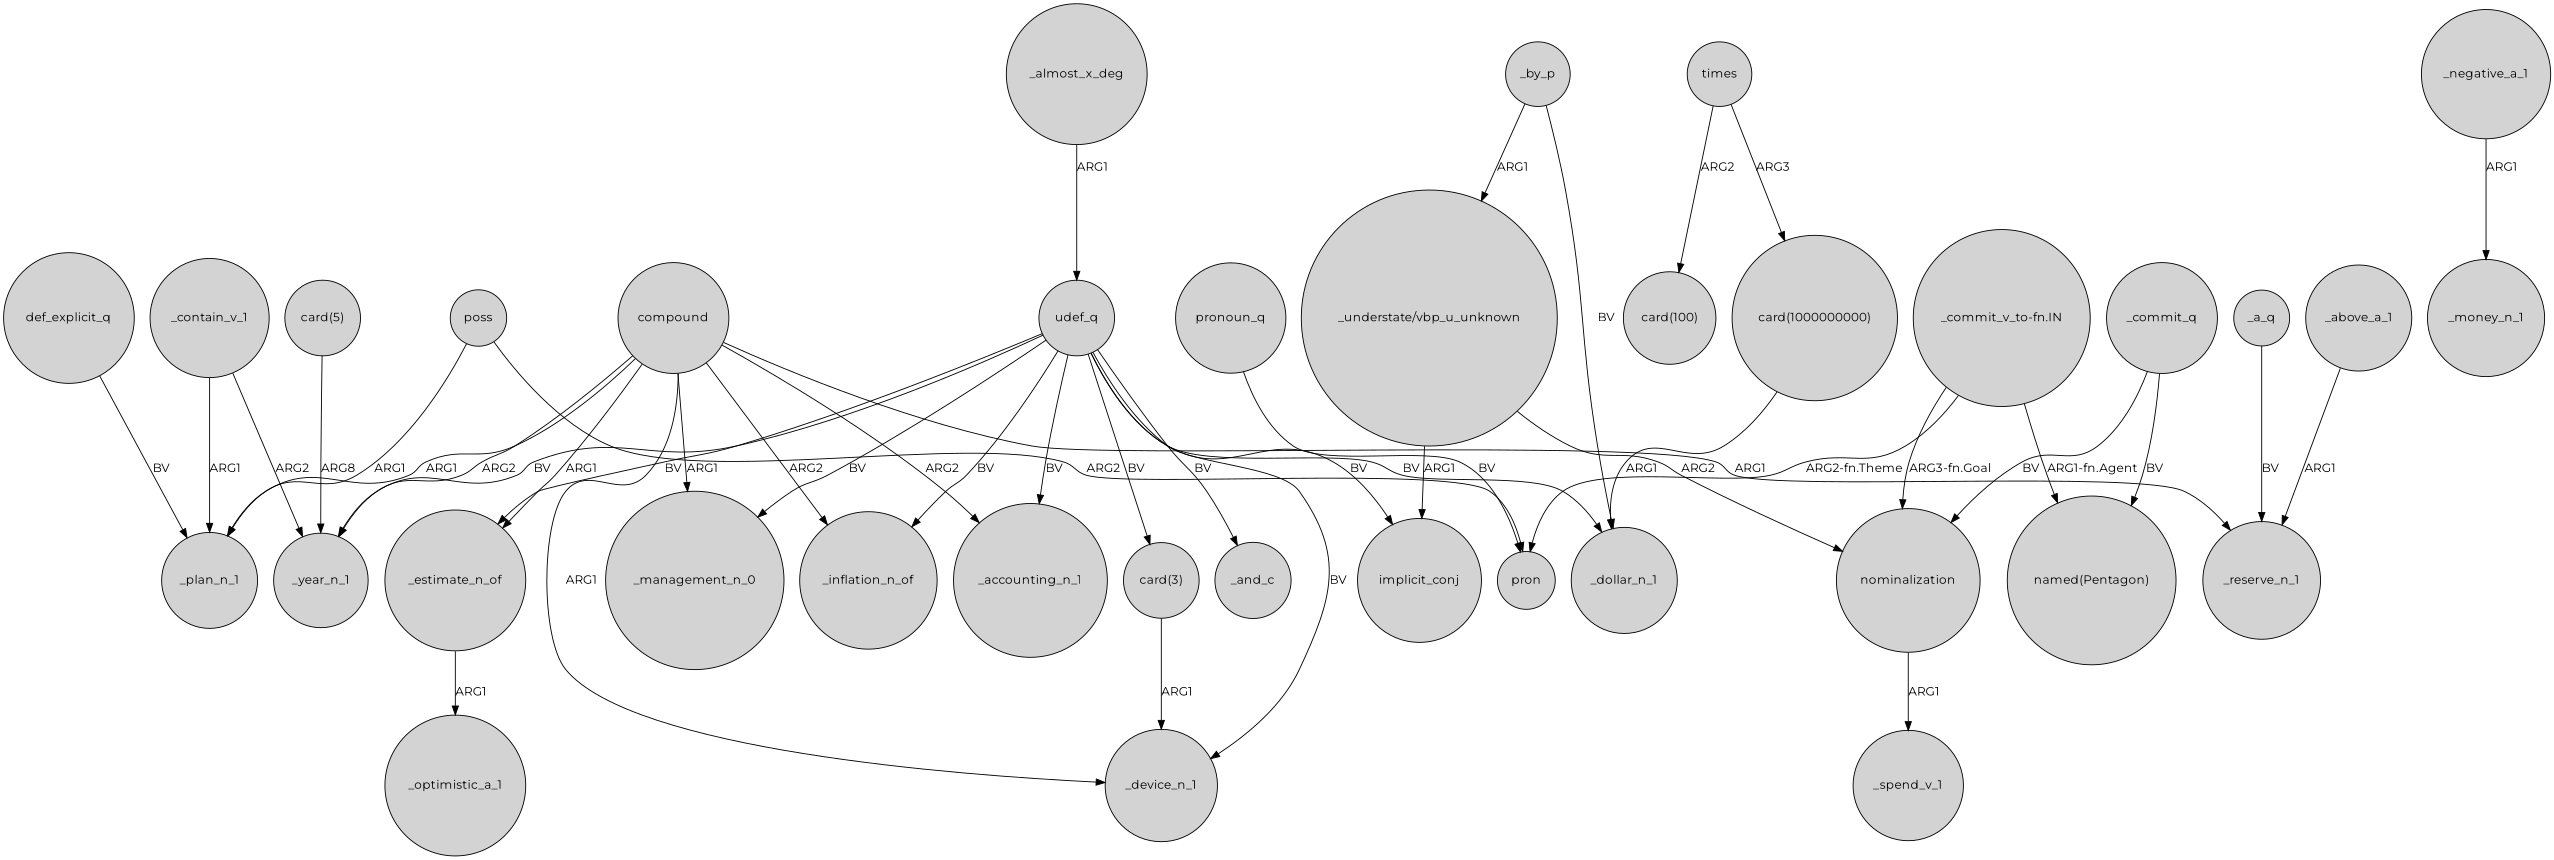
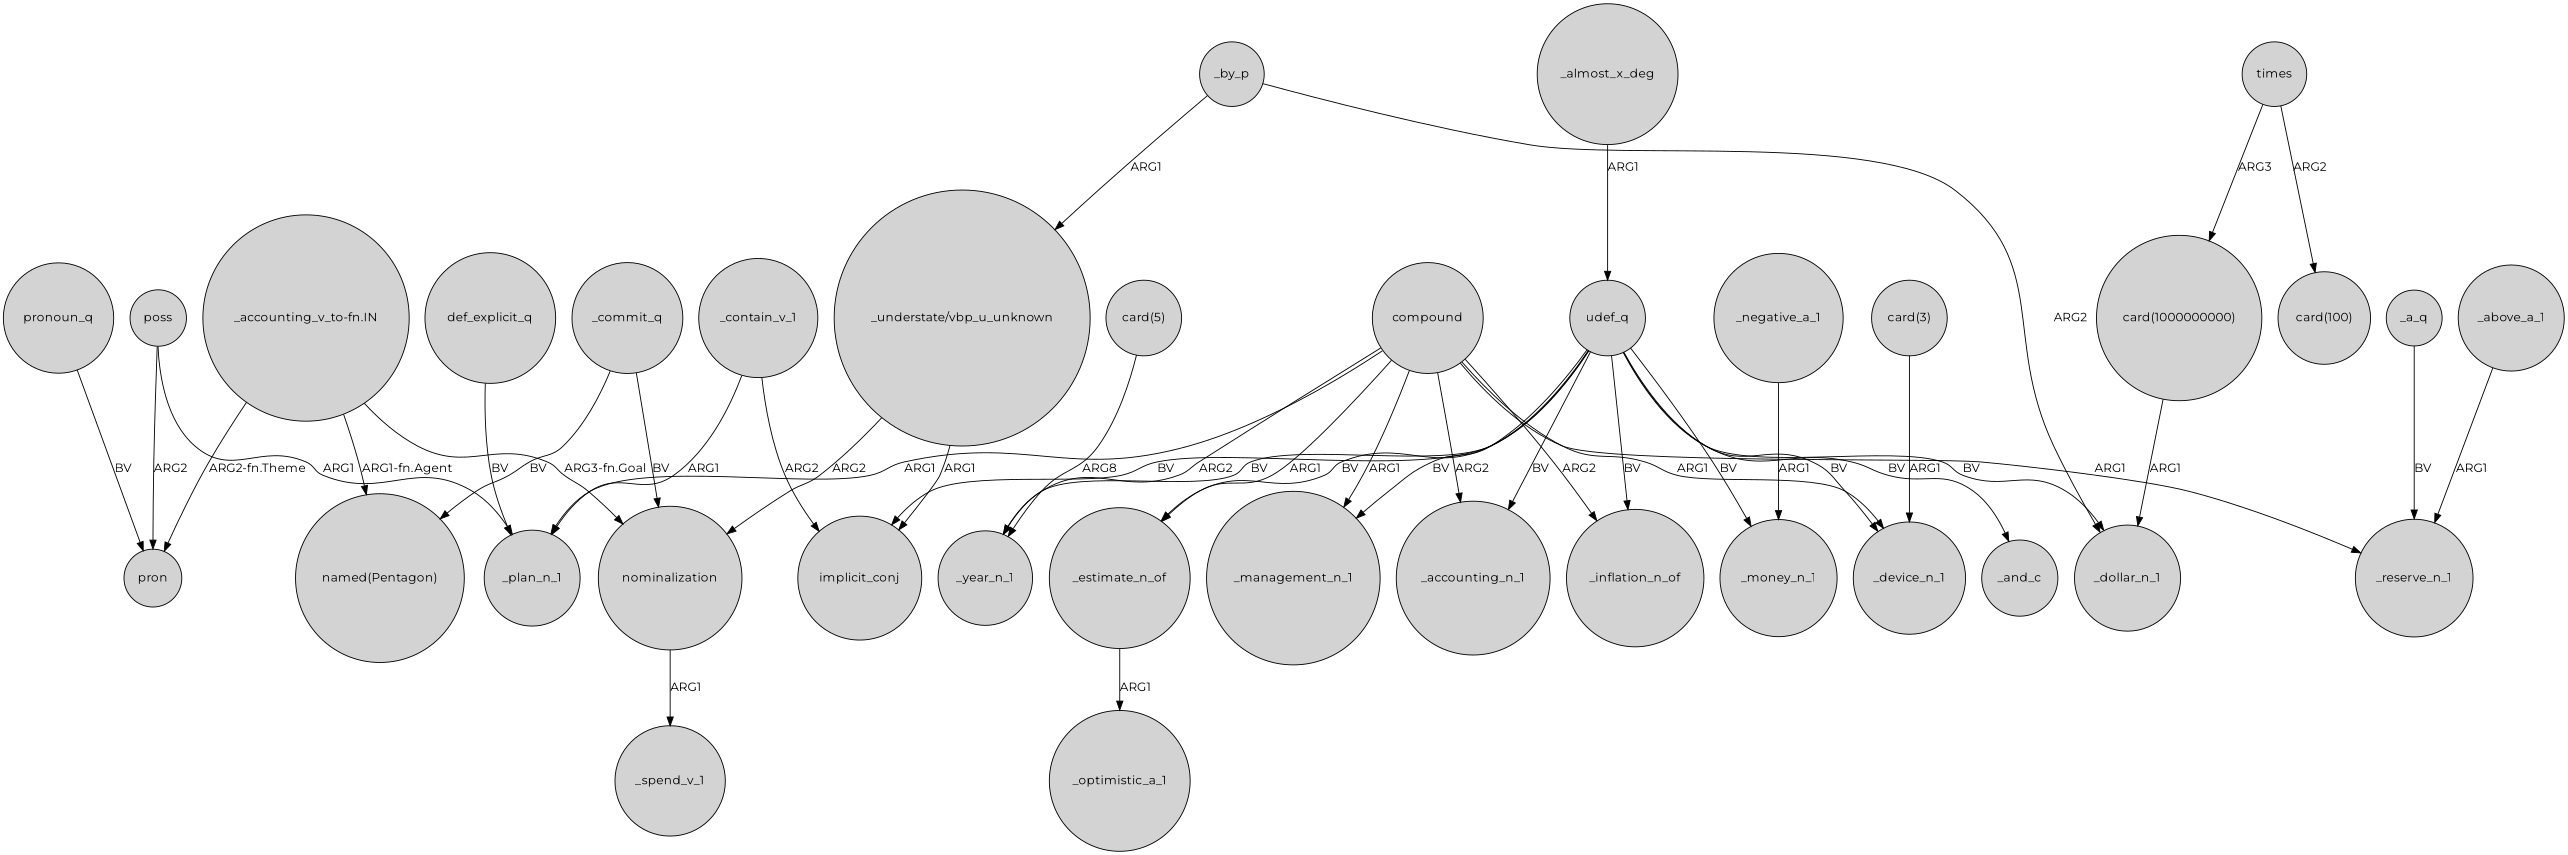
edge "_by_p" -> "_dollar_n_1": label "BV" -> "ARG2"
node "_commit_v_to-fn.IN": label "_commit_v_to-fn.IN" -> "_accounting_v_to-fn.IN"
edge "udef_q" -> "card(3)": now "udef_q" -> "_money_n_1"
edge "_contain_v_1" -> "_year_n_1": now "_contain_v_1" -> "implicit_conj"
node "_management_n_0": label "_management_n_0" -> "_management_n_1"
